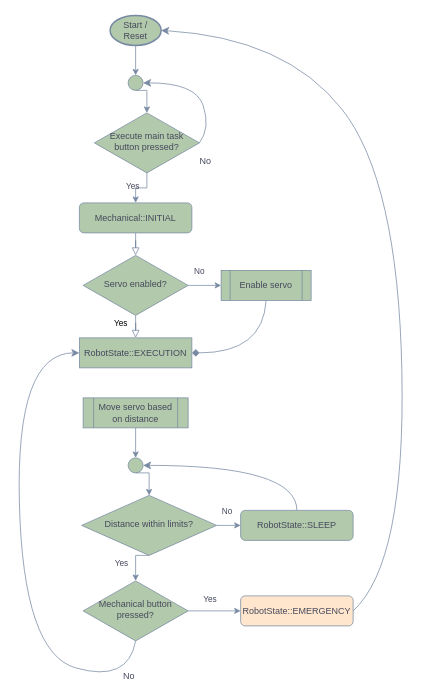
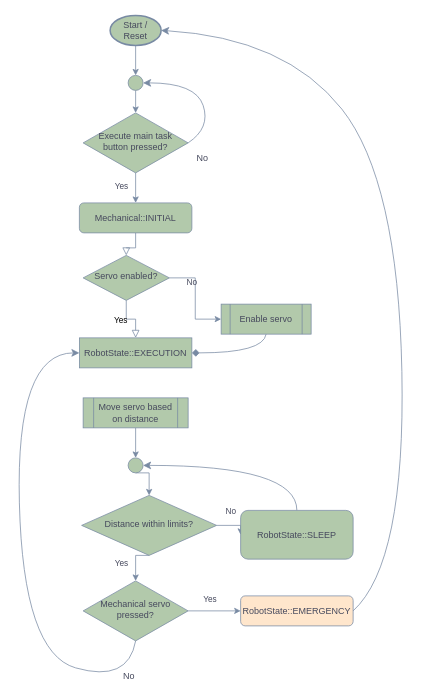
node "Execute main task button pressed?": moved (147, 143) -> (135, 143)
node "Servo enabled?": size 105x60 -> 86x45
node "Enable servo": moved (266, 285) -> (266, 319)
node "RobotState::SLEEP": size 113x30 -> 113x49
node "Mechanical button pressed?": label "Mechanical button pressed?" -> "Mechanical servo pressed?"
